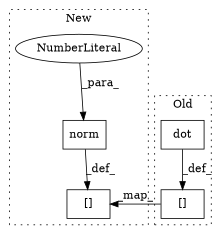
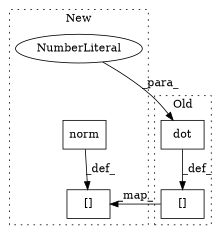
edge "NumberLiteral" -> "norm": now "NumberLiteral" -> "dot"
